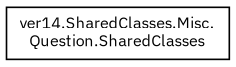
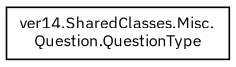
node "ver14.SharedClasses.Misc. Question.SharedClasses": label "ver14.SharedClasses.Misc. Question.SharedClasses" -> "ver14.SharedClasses.Misc. Question.QuestionType"
